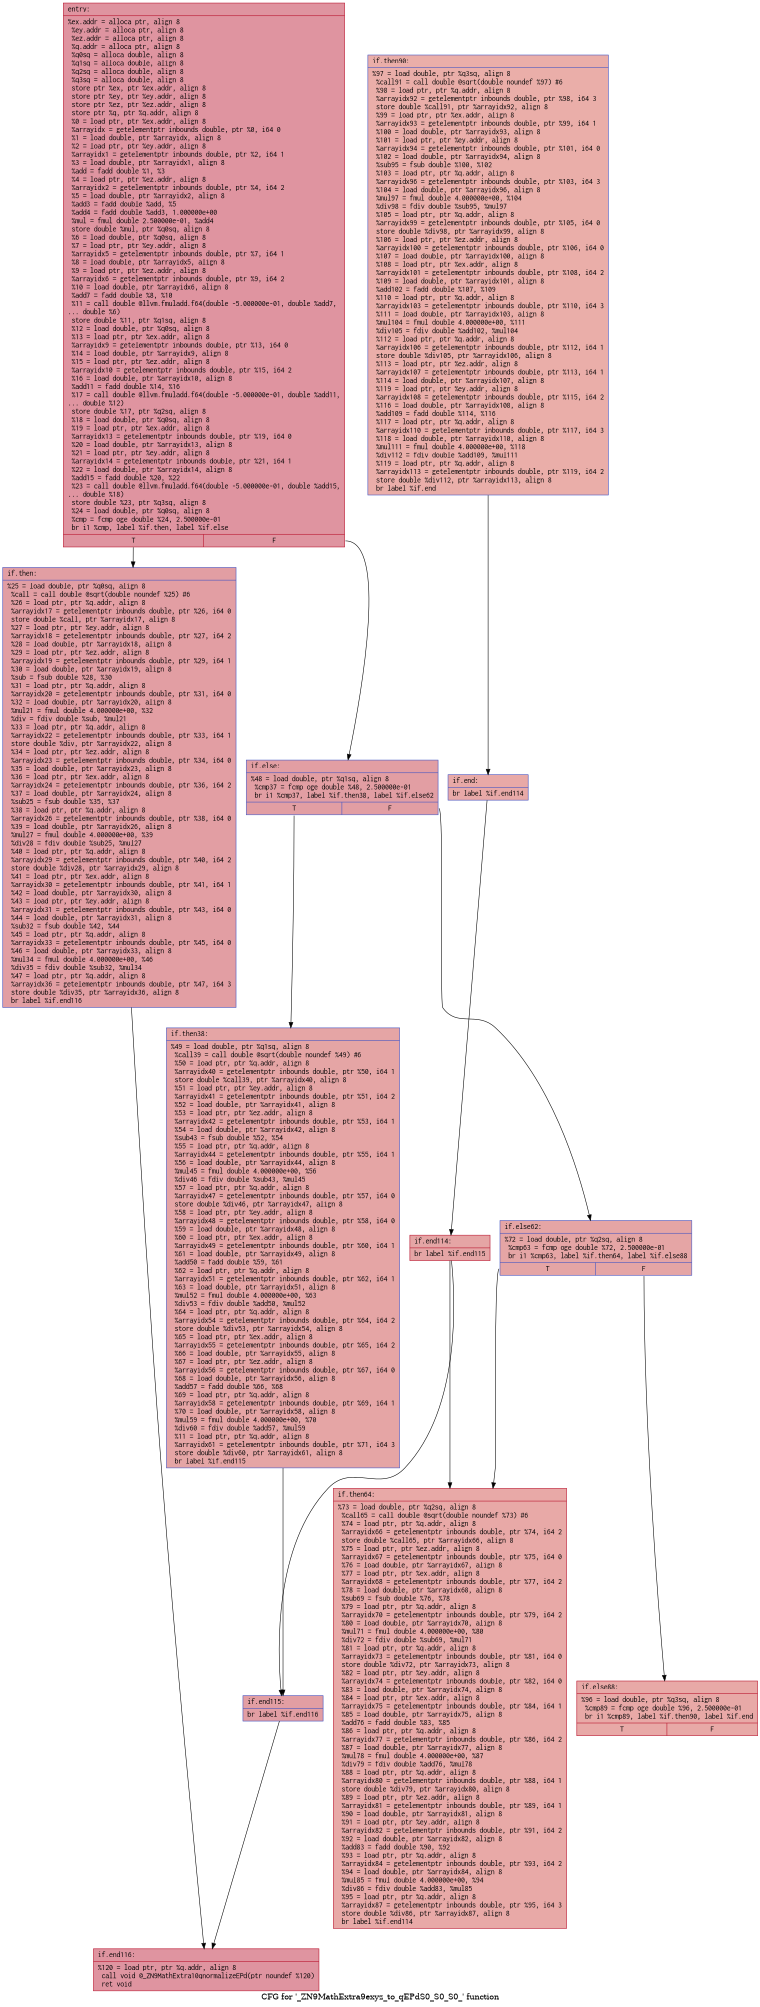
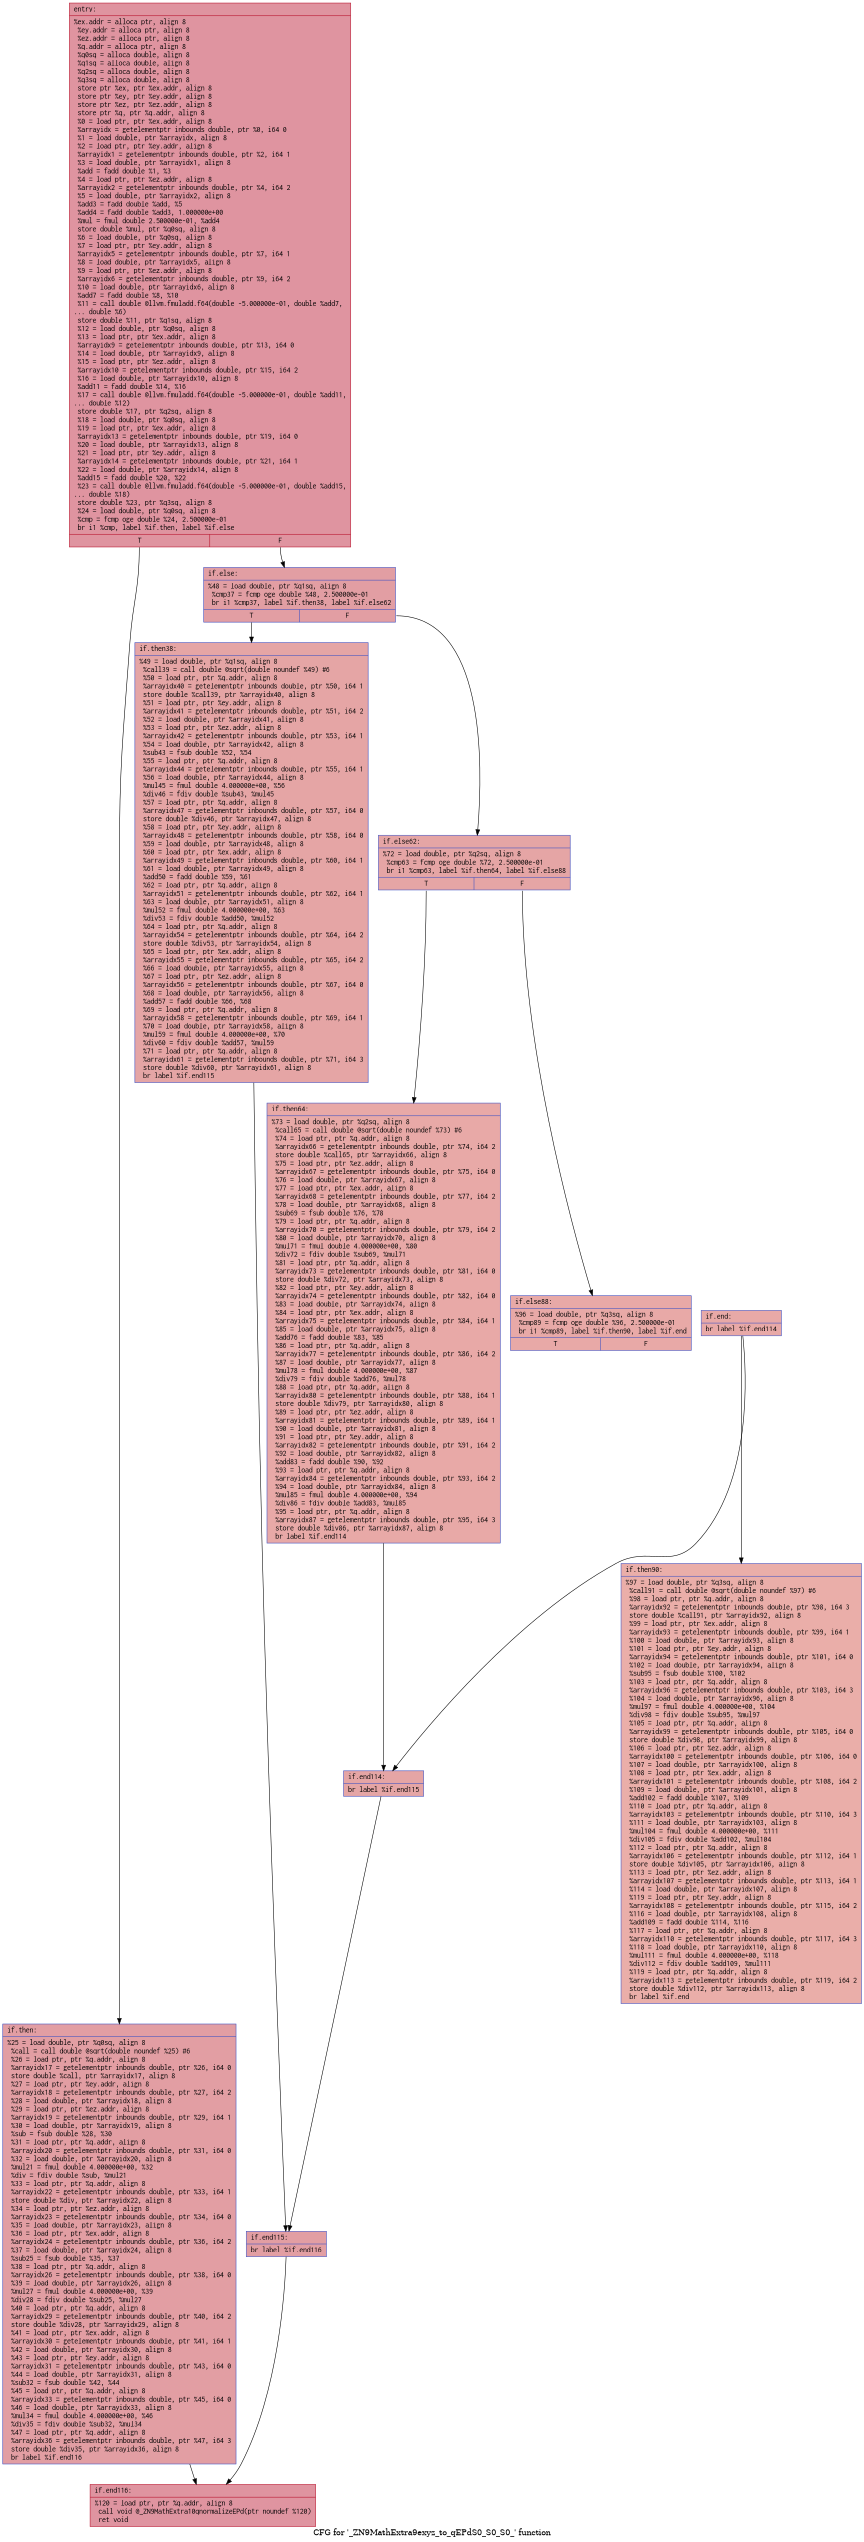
edge "if.then90:" -> "if.end:": reversed
node "if.end114:": color #b70d28ff -> #3d50c3ff
edge "if.end114:" -> "if.then64:": reversed
node "if.then38:": text "%11 = load ptr, ptr %q.addr, align 8" -> "%71 = load ptr, ptr %q.addr, align 8"
node "if.then64:": color #b70d28ff -> #3d50c3ff
node "if.else88:": color #b70d28ff -> #3d50c3ff
